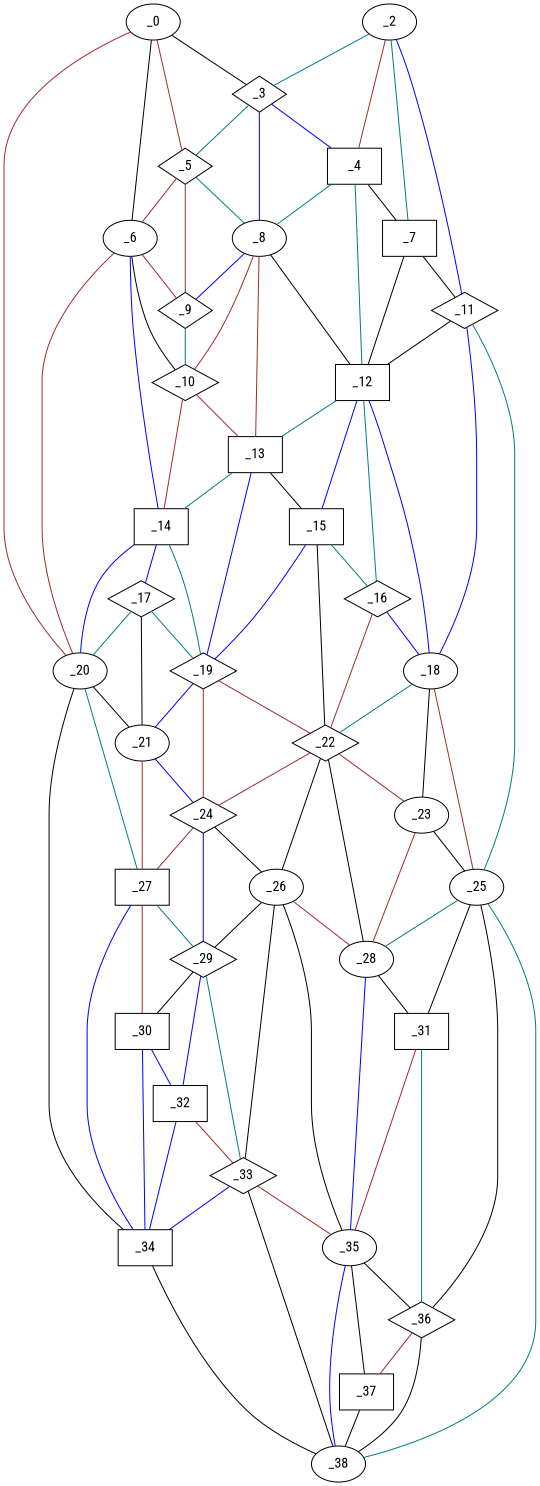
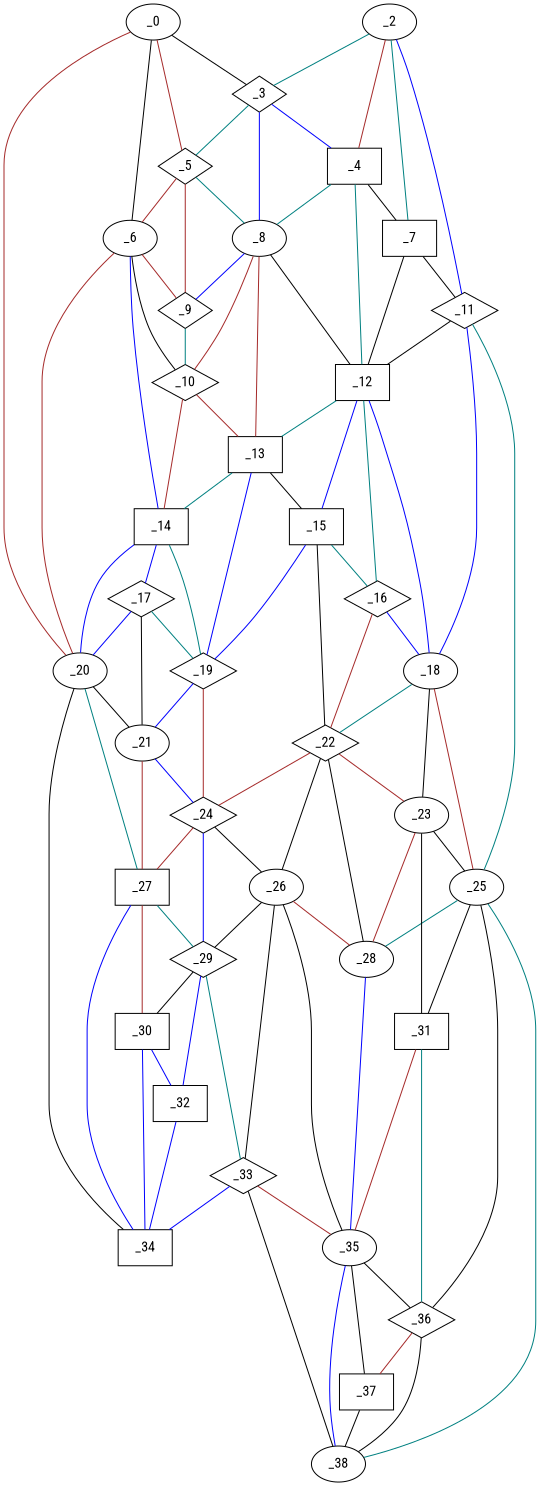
edge "_17" -- "_20": color teal -> blue
edge "_19" -- "_22": removed
edge "_28" -- "_31": now "_23" -- "_31"
edge "_32" -- "_33": removed
edge "_34" -- "_38": removed
